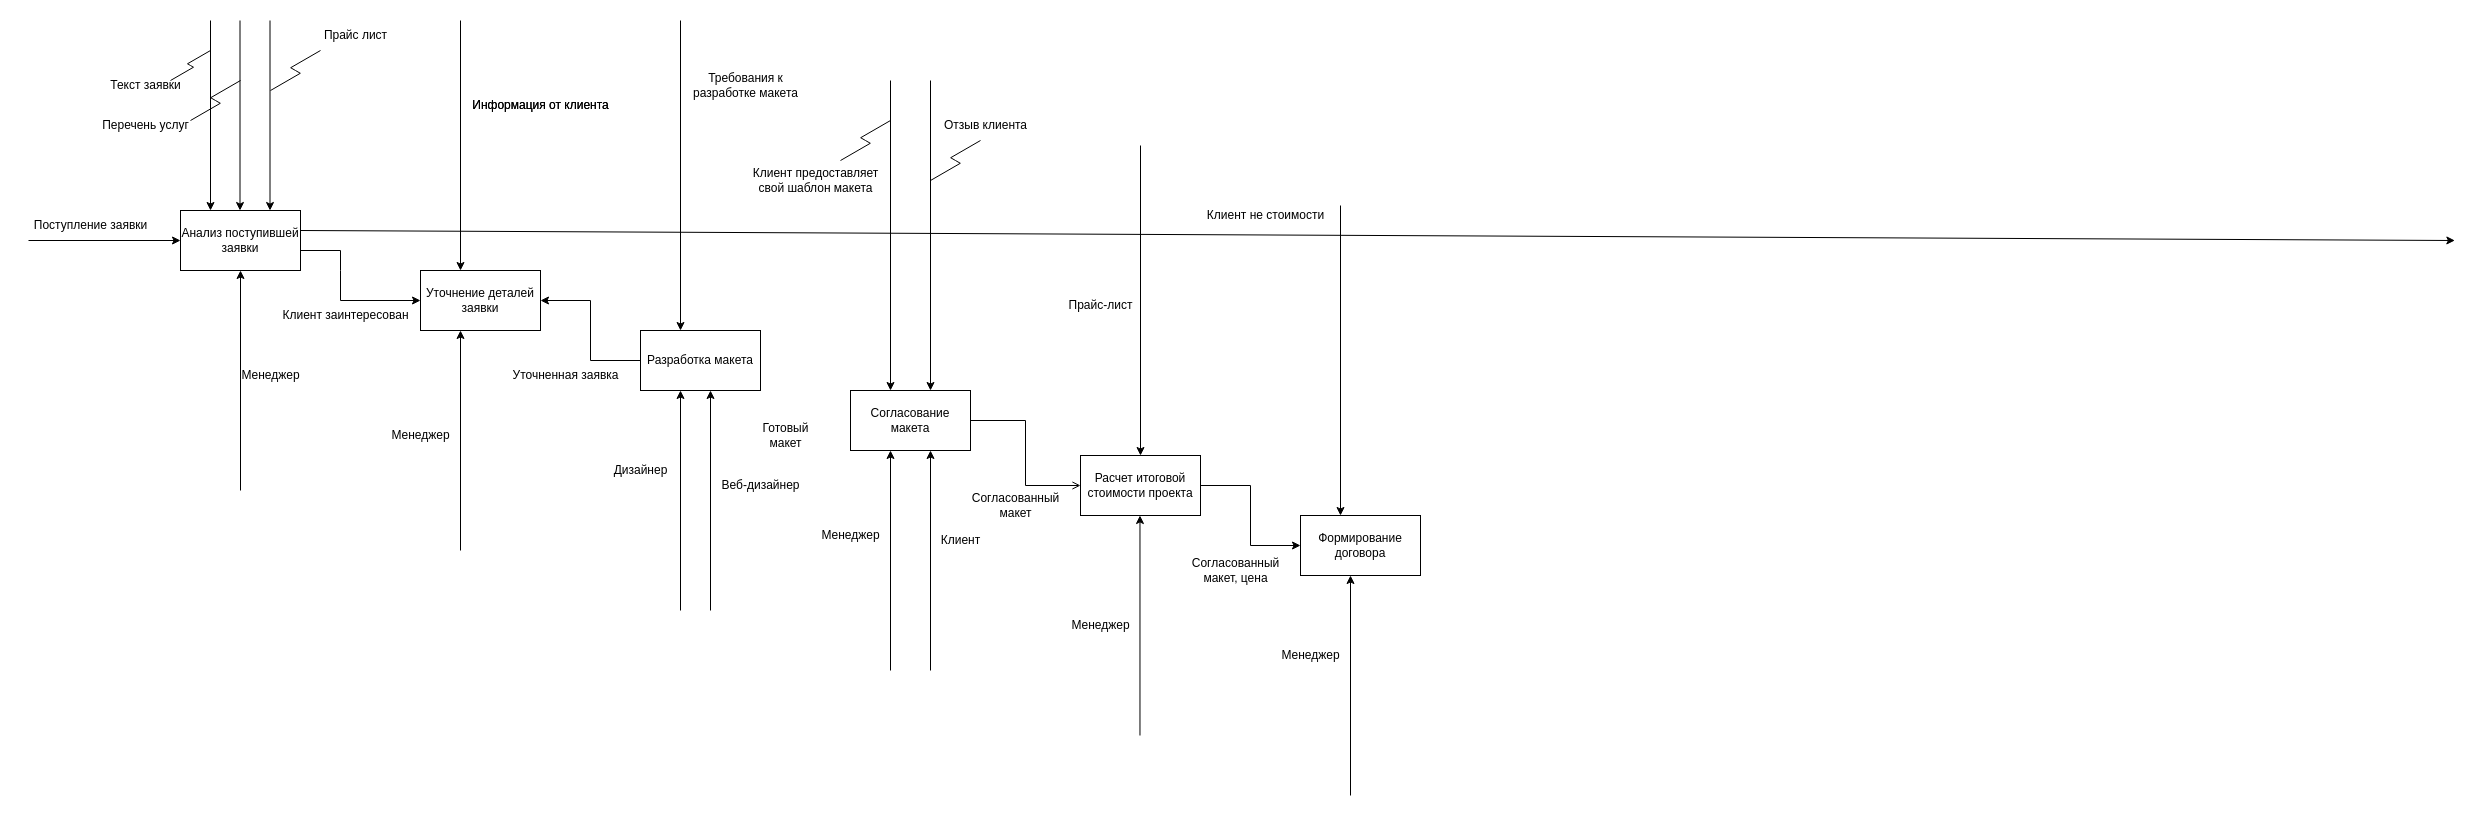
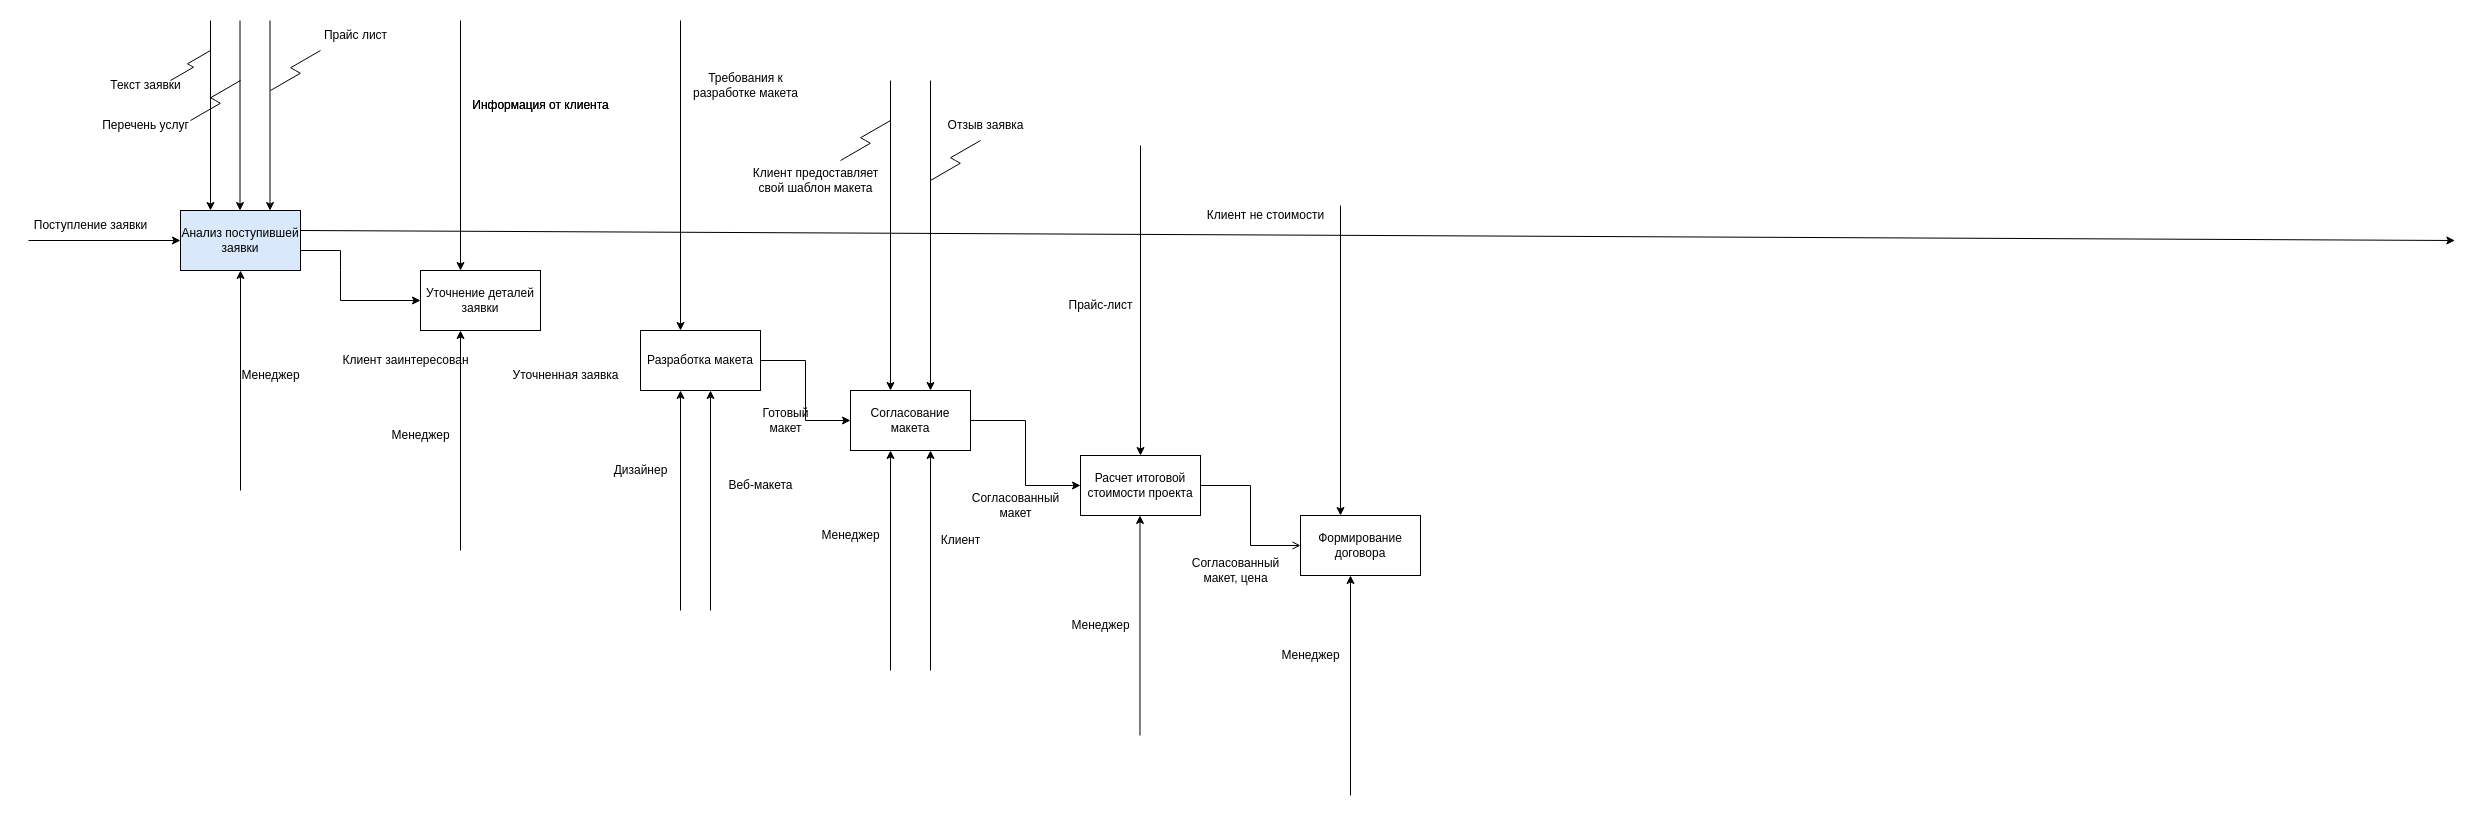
node "Отзыв клиента": label "Отзыв клиента" -> "Отзыв заявка"
node "Анализ поступившей заявки": fillcolor #ffffff -> #dae8fc
node "Клиент заинтересован": moved (346, 316) -> (406, 361)
edge "Разработка макета" -> "Уточнение деталей заявки": now "Разработка макета" -> "Согласование макета"
node "Готовый макет": moved (786, 436) -> (786, 421)
node "Веб-дизайнер": label "Веб-дизайнер" -> "Веб-макета"
edge "Согласование макета" -> "Расчет итоговой стоимости проекта": arrowhead open -> classic
edge "Расчет итоговой стоимости проекта" -> "Формирование договора": arrowhead classic -> open
